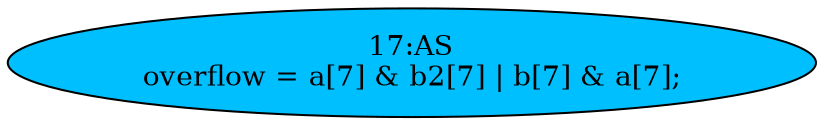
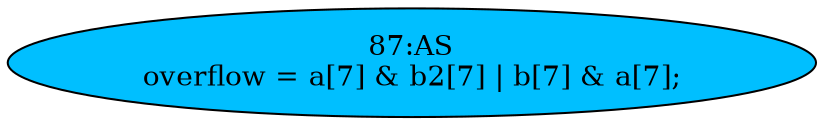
node "17:AS overflow = a[7] & b2[7] | b[7] & a[7];": label "17:AS overflow = a[7] & b2[7] | b[7] & a[7];" -> "87:AS overflow = a[7] & b2[7] | b[7] & a[7];"
